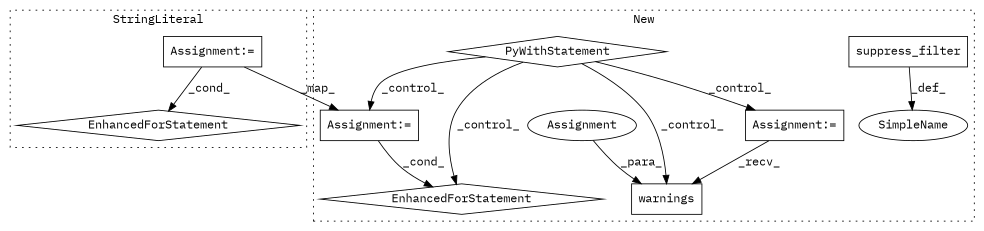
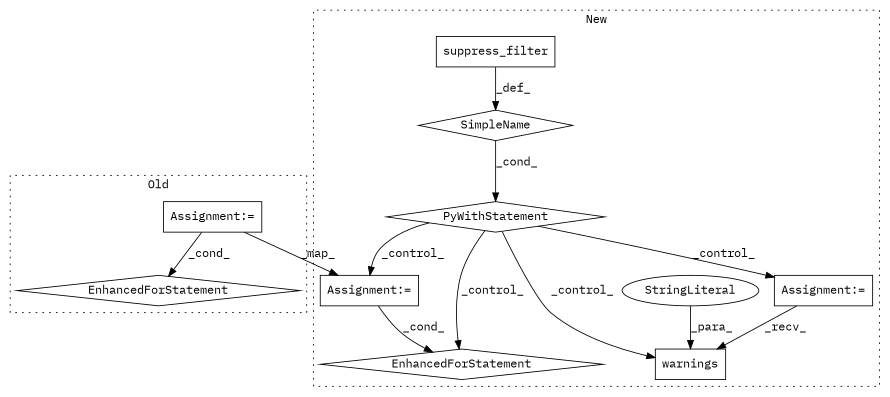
cluster "StringLiteral": label "StringLiteral" -> "Old"
node "Assignment": label "Assignment" -> "StringLiteral"
node "SimpleName": shape ellipse -> diamond
edge "SimpleName" -> "PyWithStatement": added, label "_cond_"
